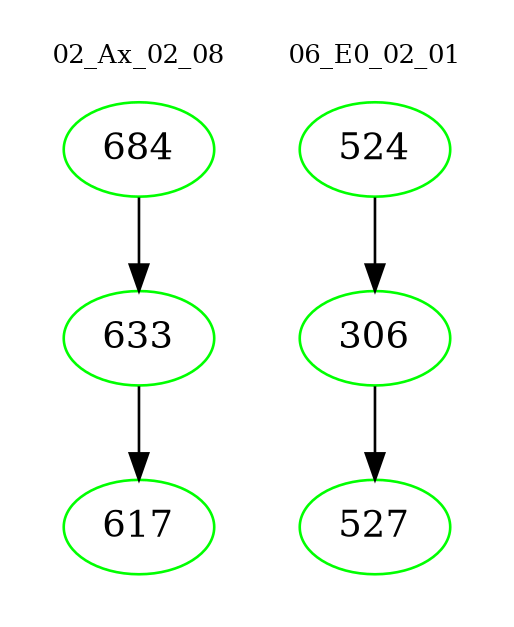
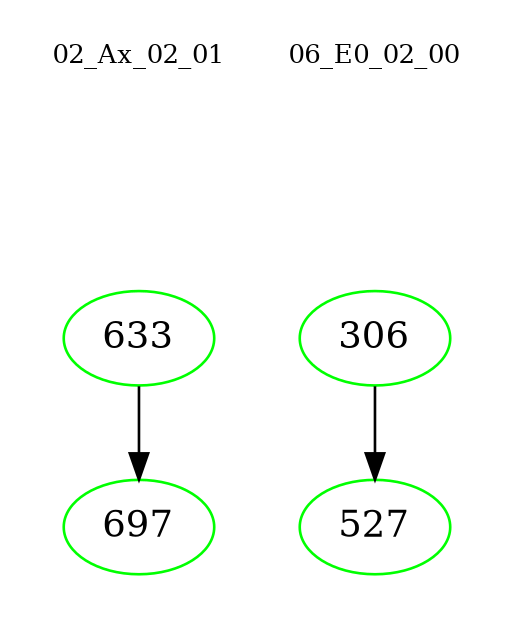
cluster "02_Ax_02_08": label "02_Ax_02_08" -> "02_Ax_02_01"
cluster "06_E0_02_01": label "06_E0_02_01" -> "06_E0_02_00"
node "684": removed
node "524": removed
node "617": label "617" -> "697"
